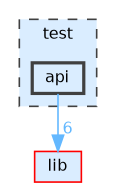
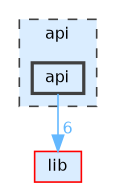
cluster "test": label "test" -> "api"
